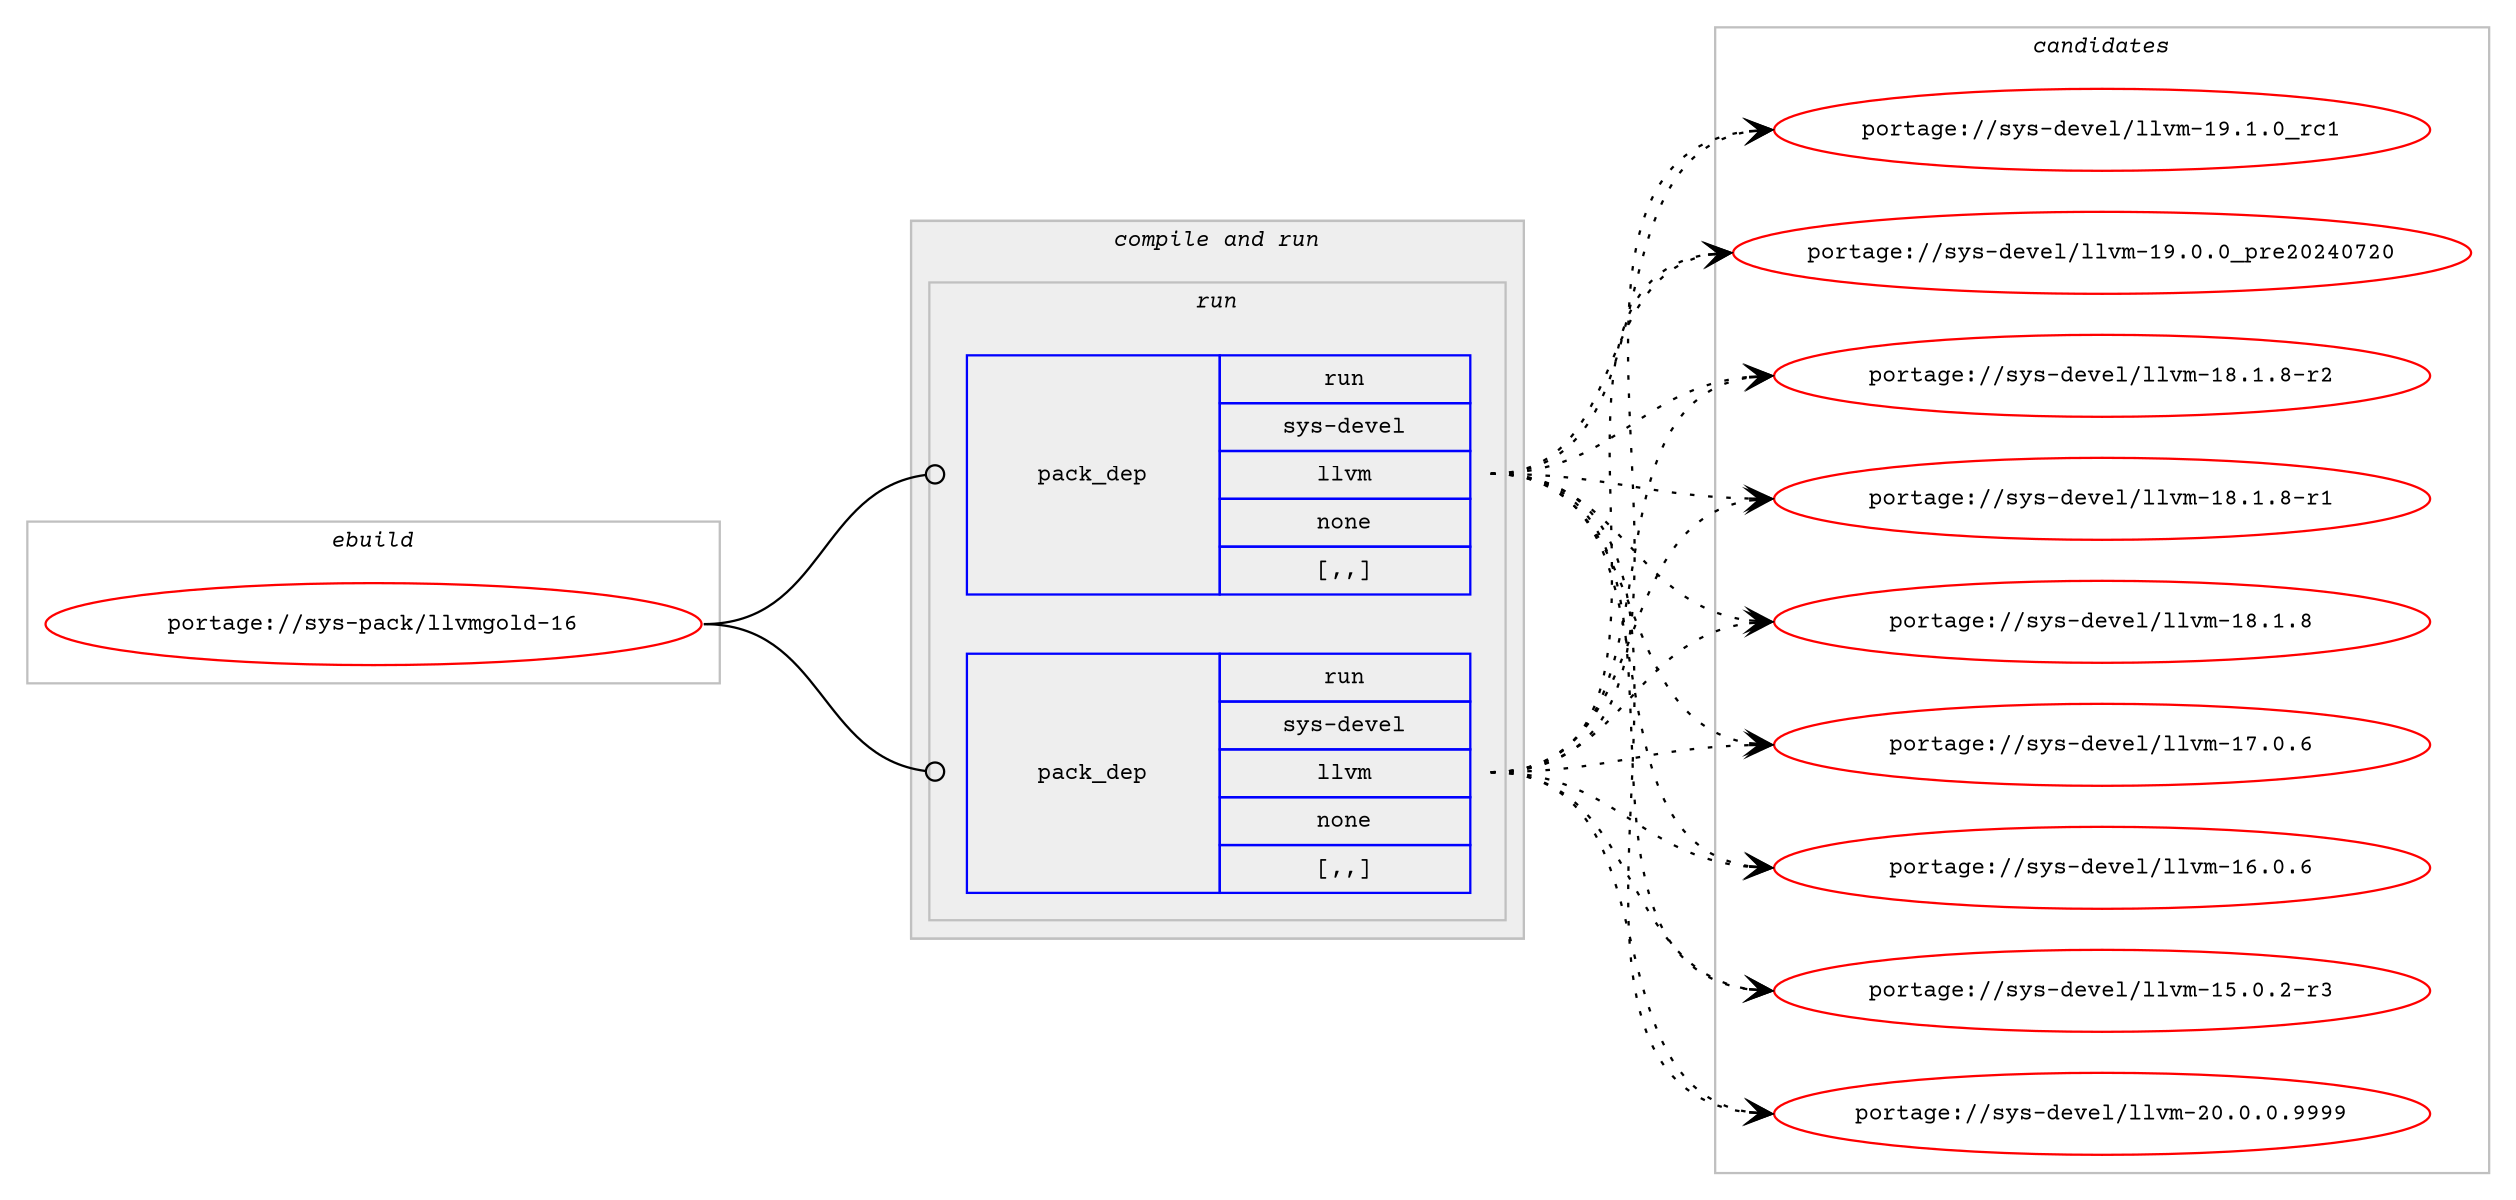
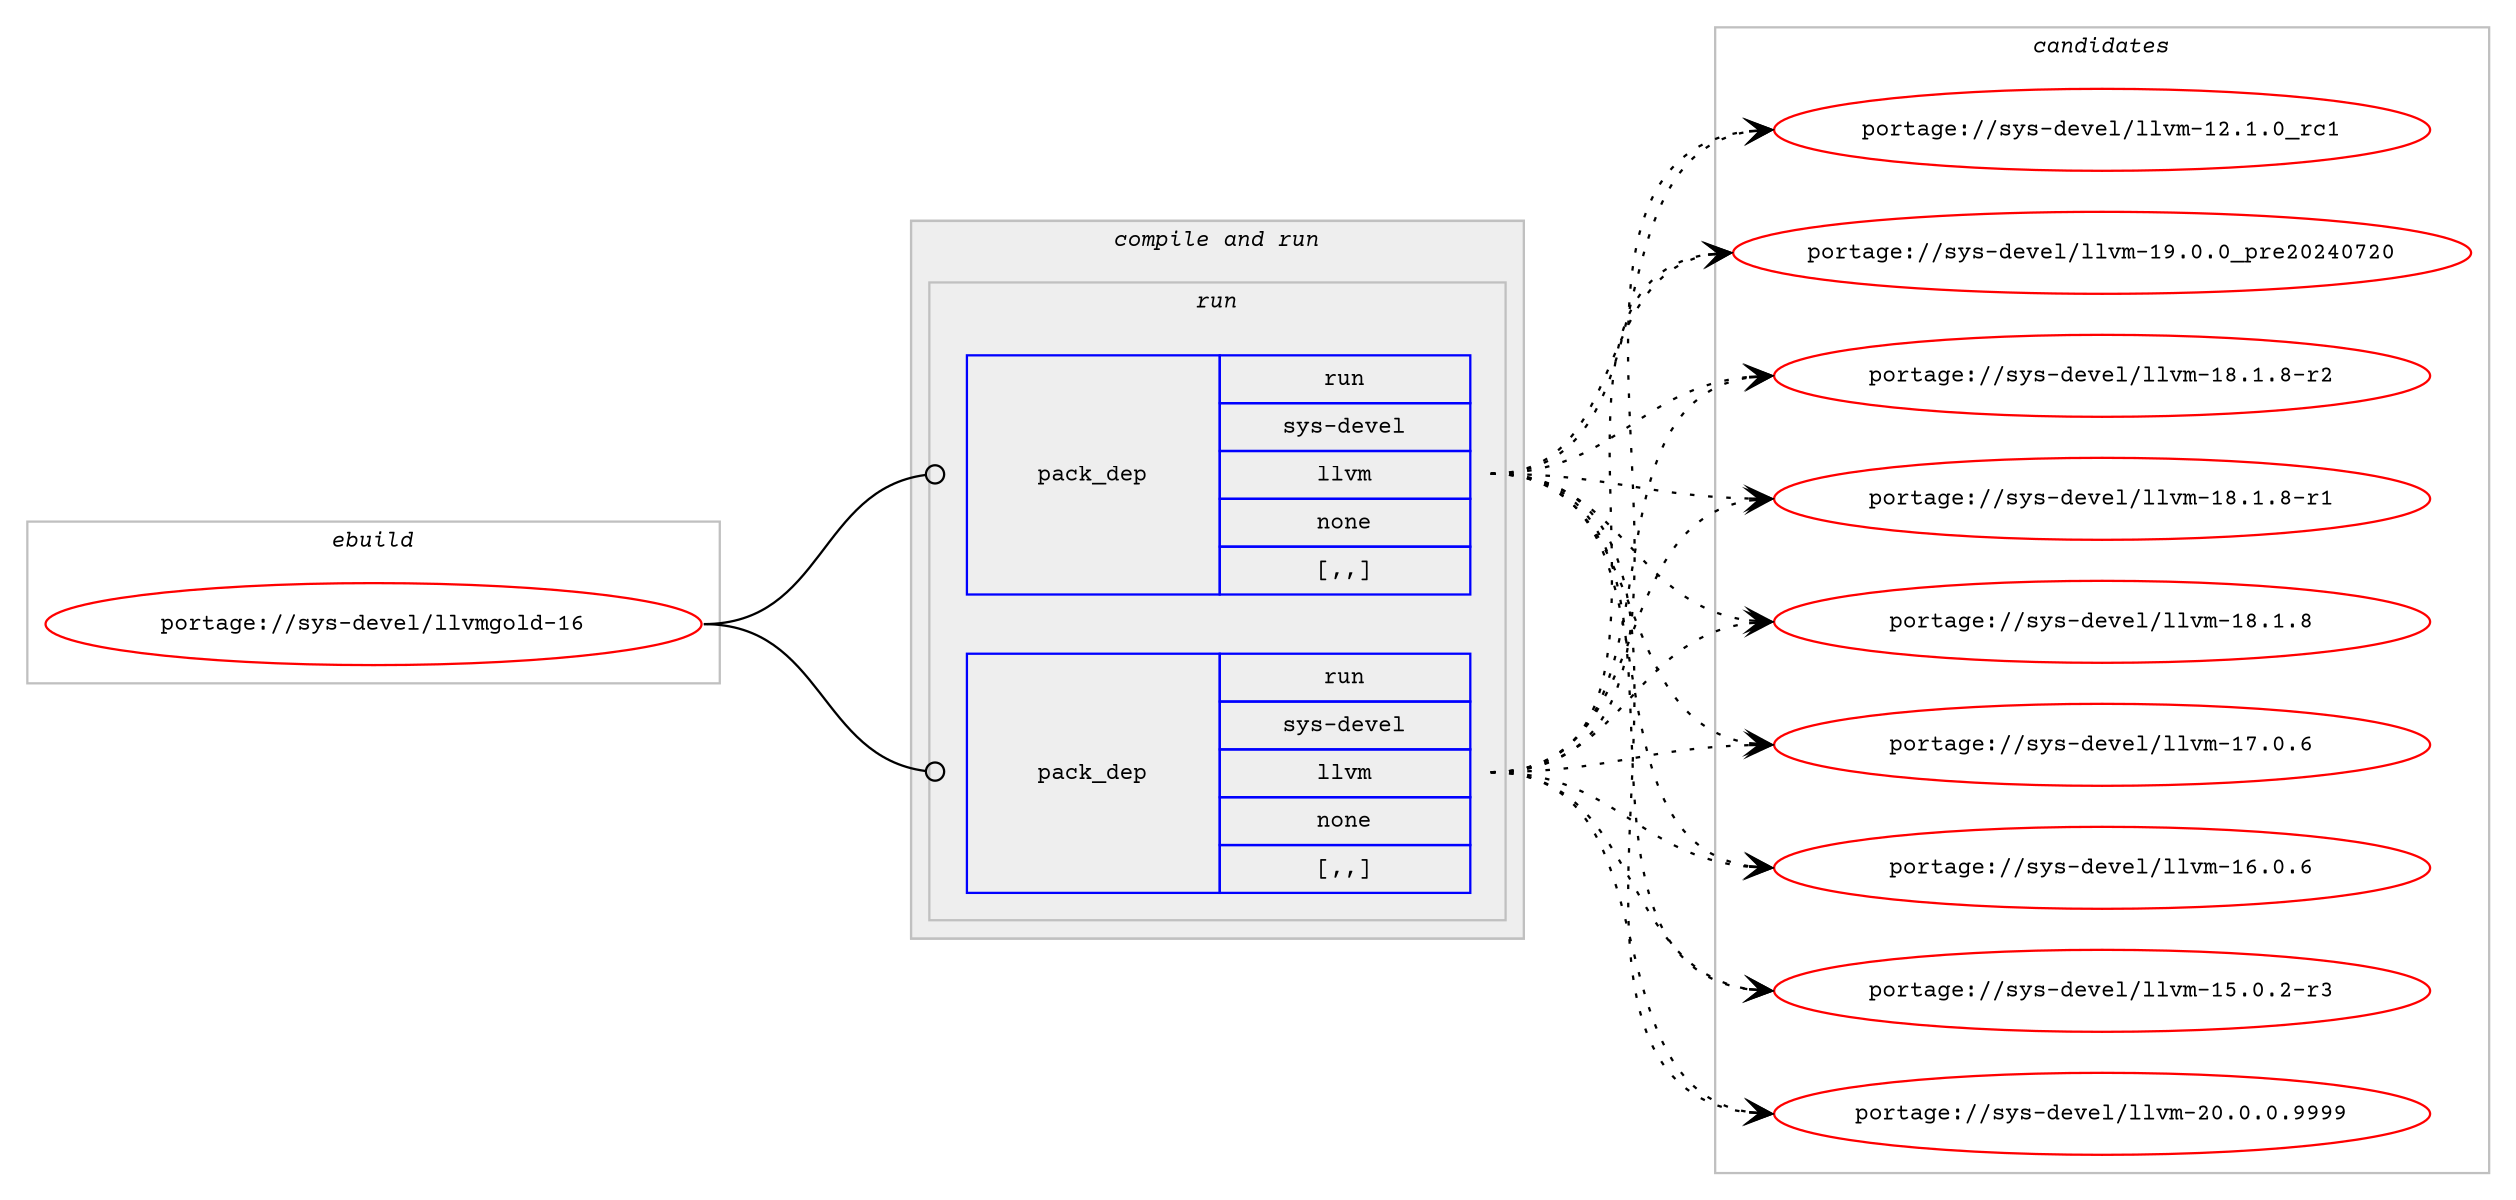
node "portage://sys-devel/llvm-19.1.0_rc1": label "portage://sys-devel/llvm-19.1.0_rc1" -> "portage://sys-devel/llvm-12.1.0_rc1"
node "portage://sys-pack/llvmgold-16": label "portage://sys-pack/llvmgold-16" -> "portage://sys-devel/llvmgold-16"
